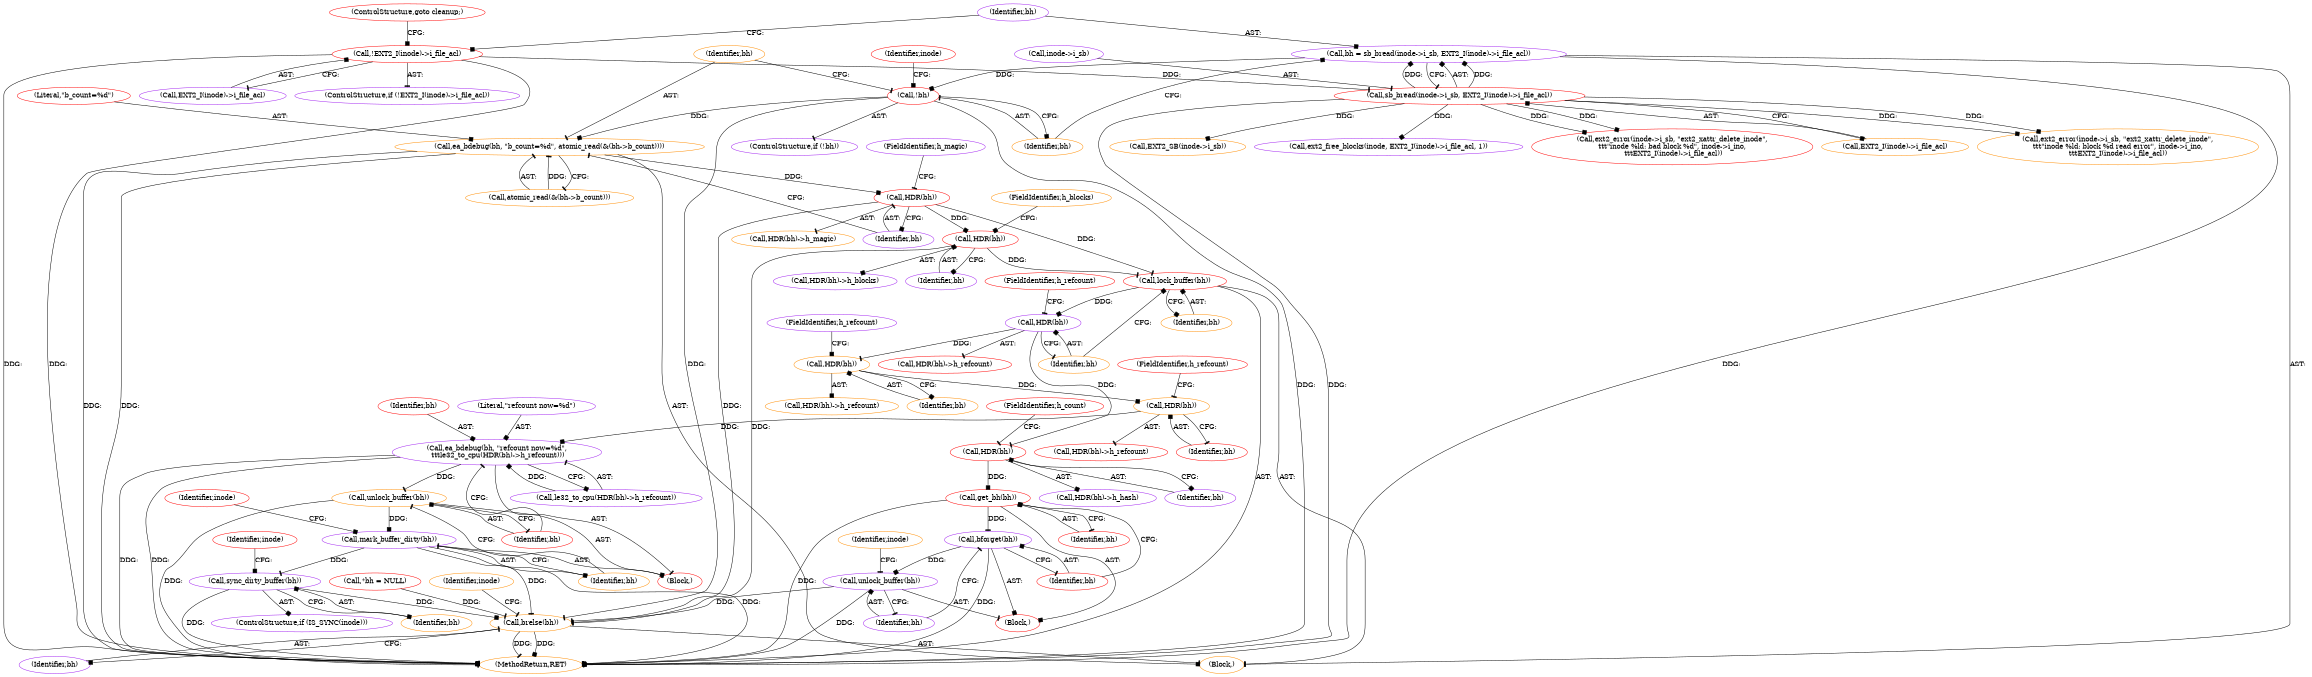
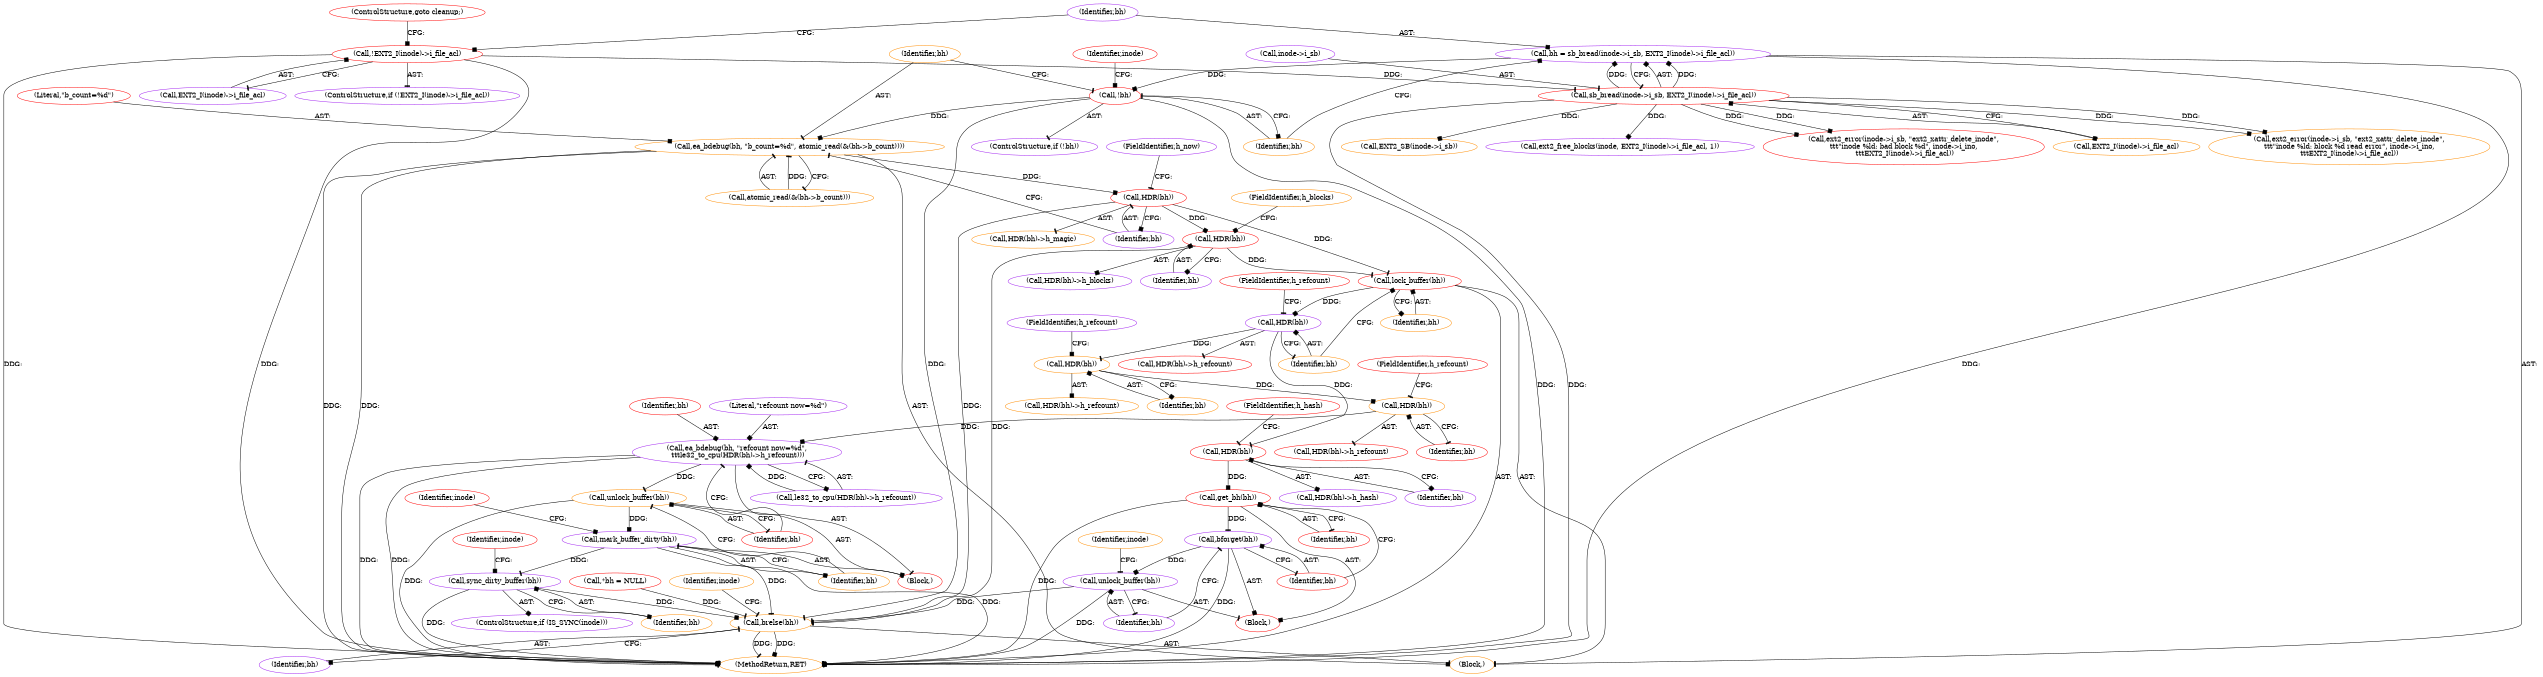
node "(FieldIdentifier,h_magic)": label "(FieldIdentifier,h_magic)" -> "(FieldIdentifier,h_now)"
node "(FieldIdentifier,h_count)": label "(FieldIdentifier,h_count)" -> "(FieldIdentifier,h_hash)"
